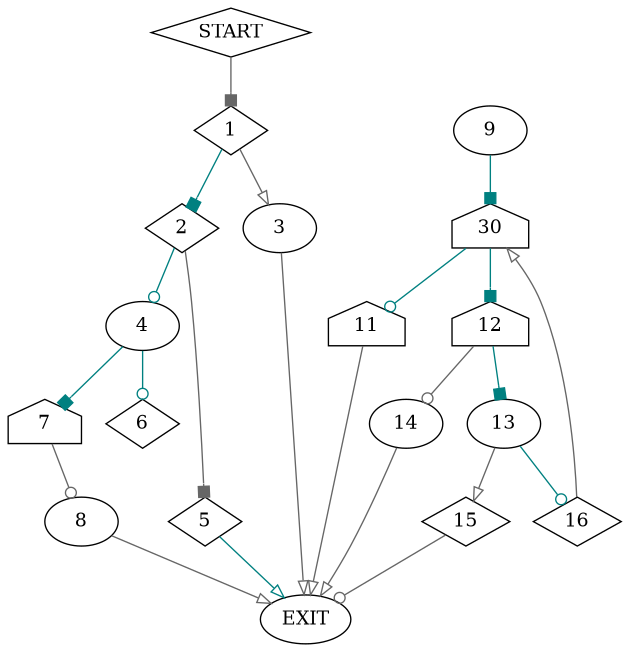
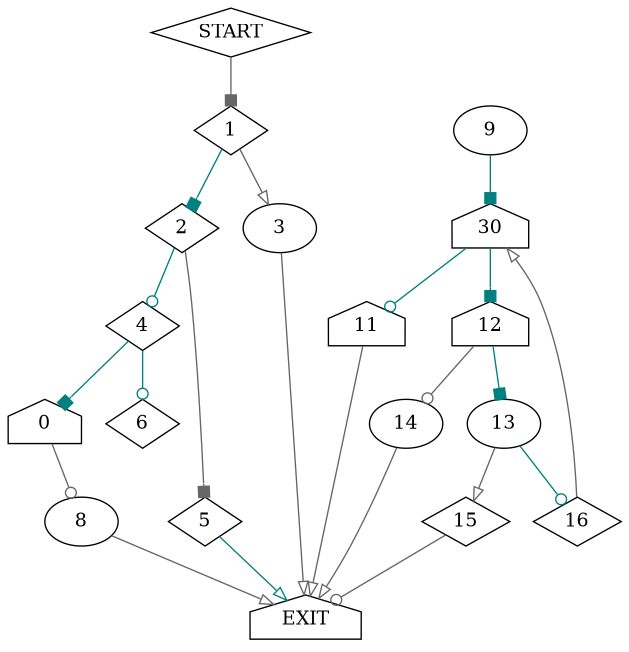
node "4": shape ellipse -> diamond
node "7": label "7" -> "0"
node "EXIT": shape ellipse -> house
